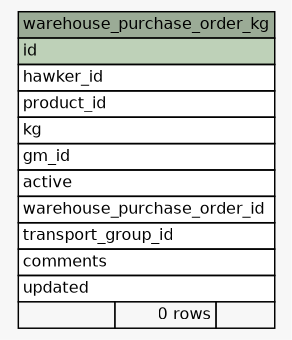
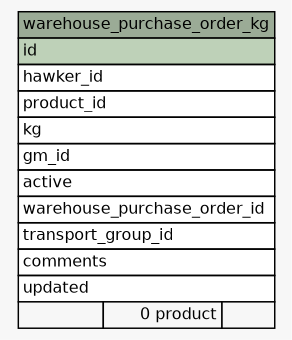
node "warehouse_purchase_order_kg": text "0 rows" -> "0 product"
